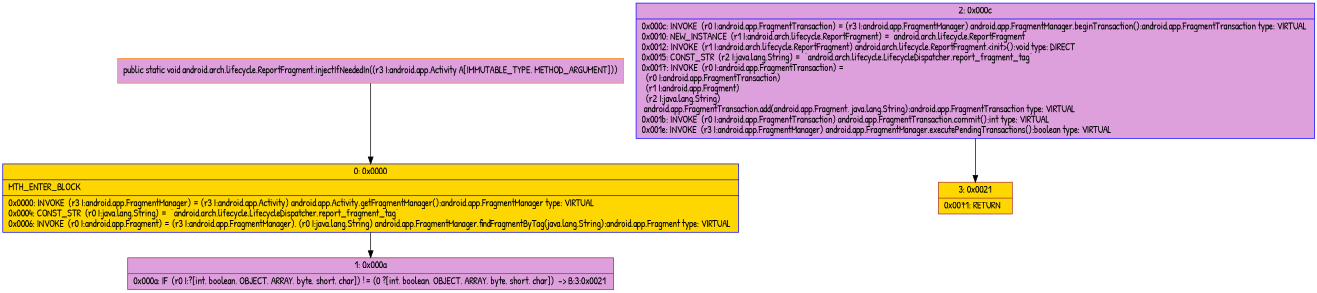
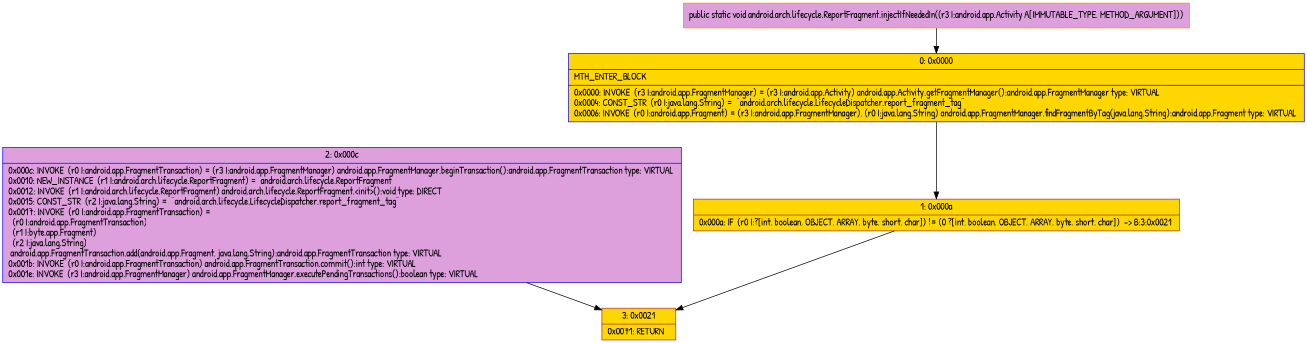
node "2: 0x000c": text "(r1 I:android.app.Fragment)" -> "(r1 I:byte.app.Fragment)"
edge "1: 0x000a" -> "3: 0x0021": added
node "1: 0x000a": fillcolor plum -> gold
